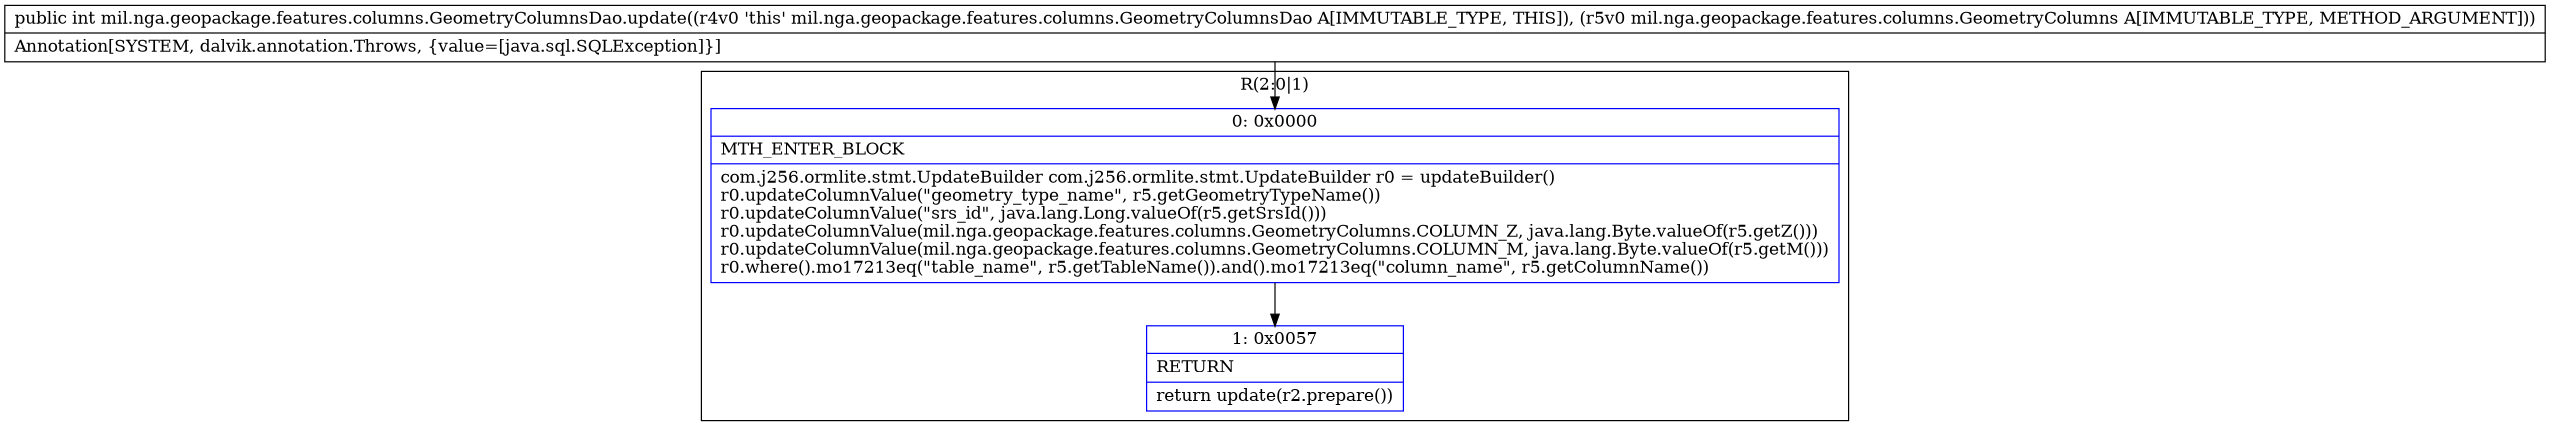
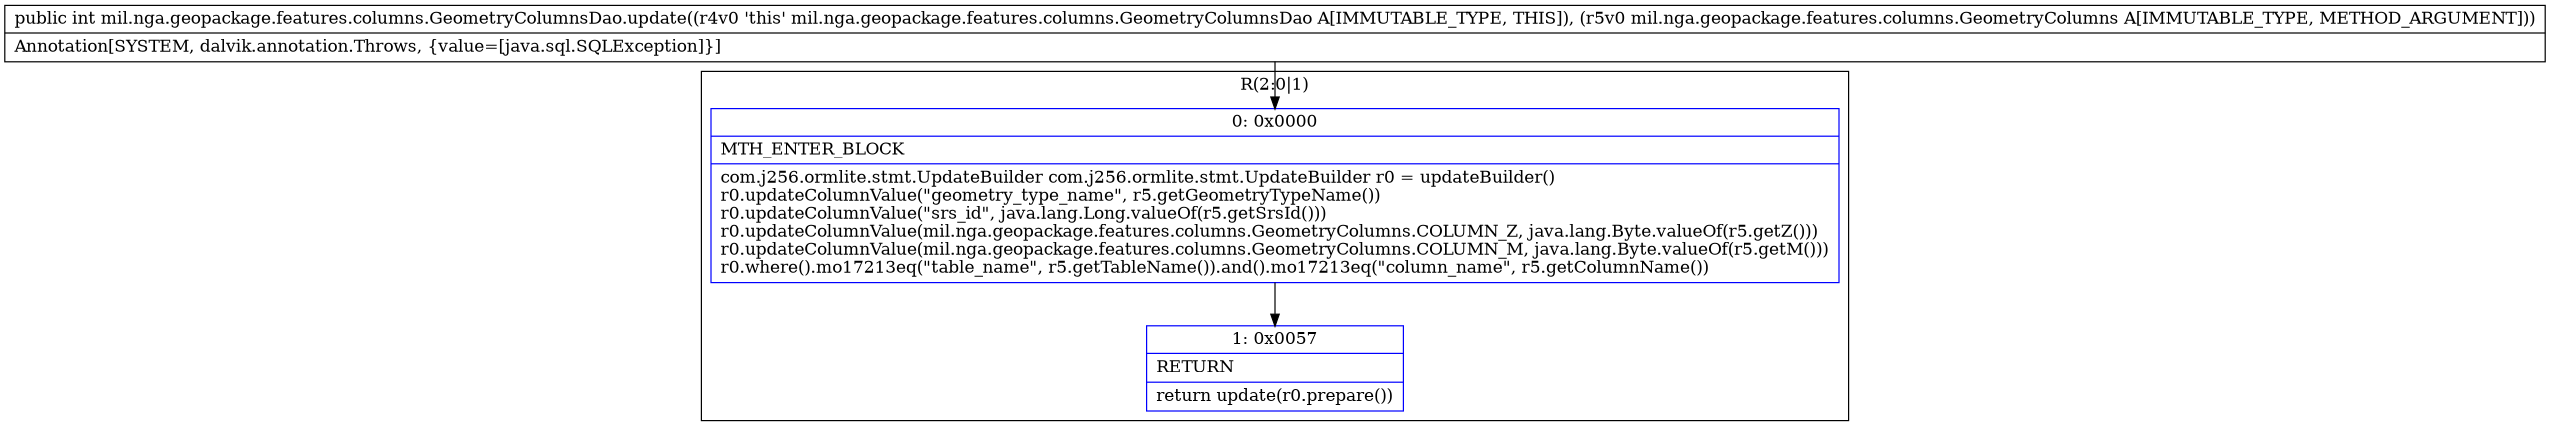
node "1: 0x0057": text "return update(r2.prepare())" -> "return update(r0.prepare())"
